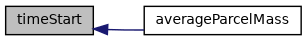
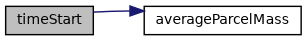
edge "averageParcelMass" -> "timeStart": reversed
